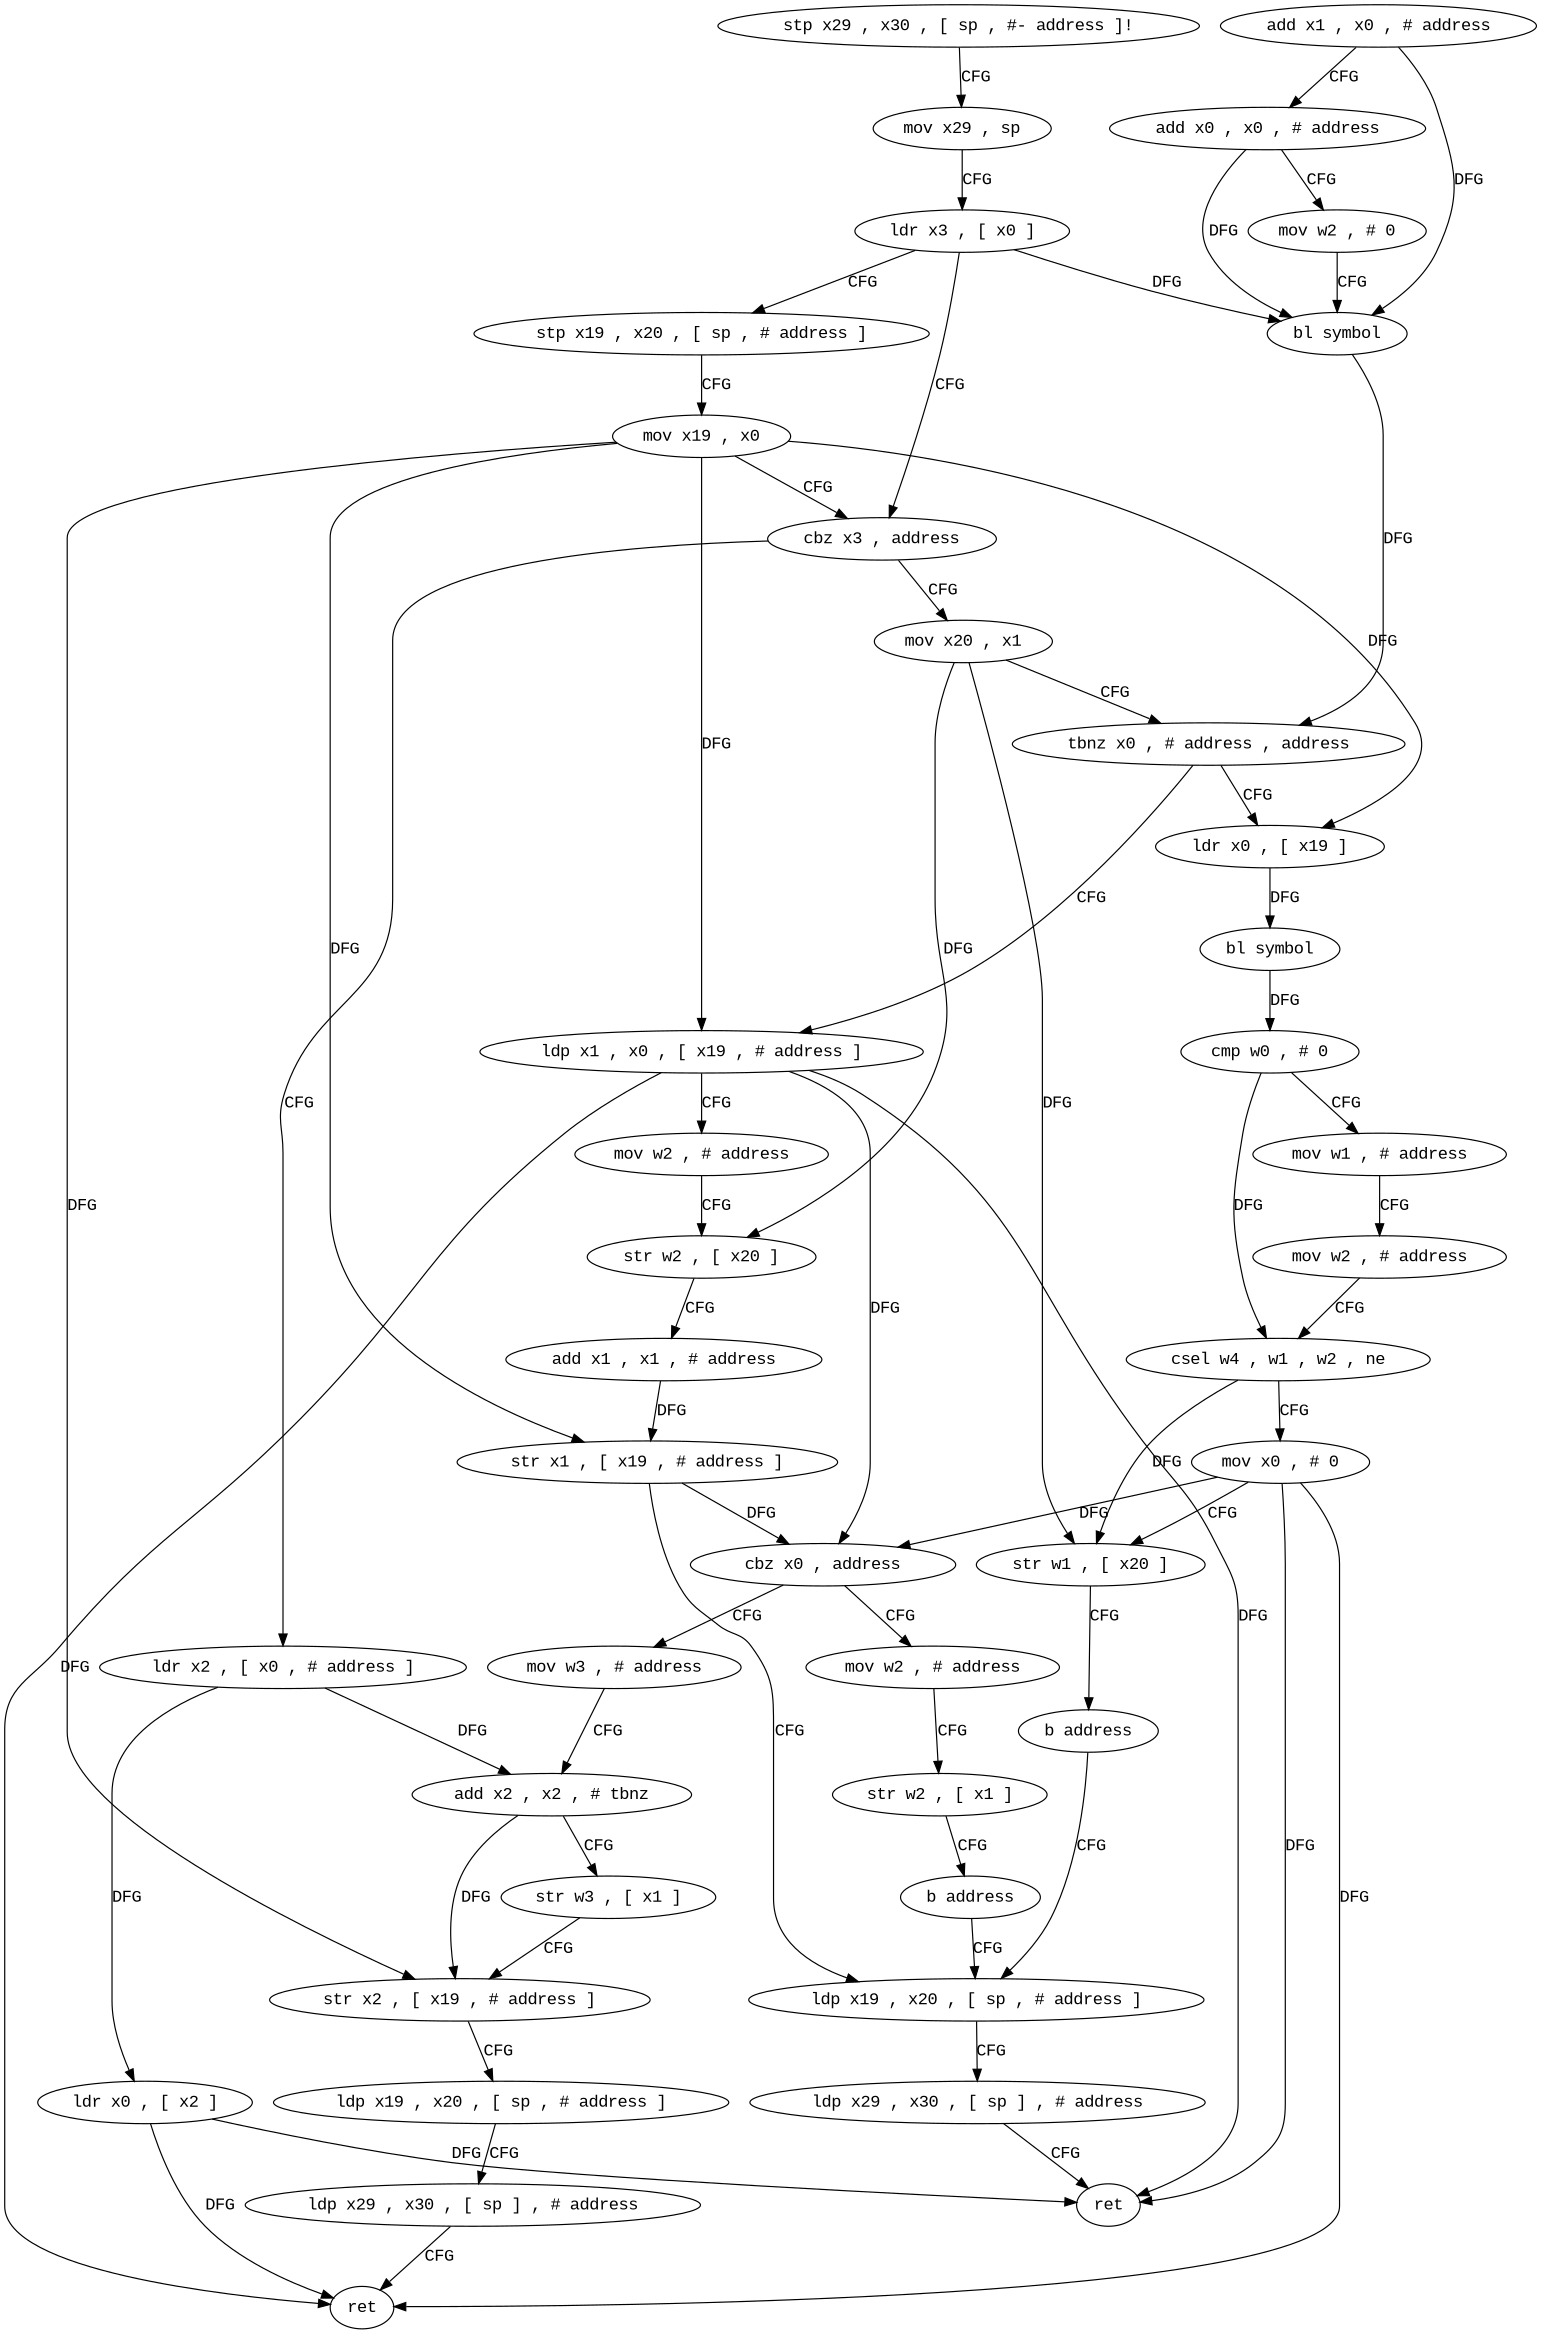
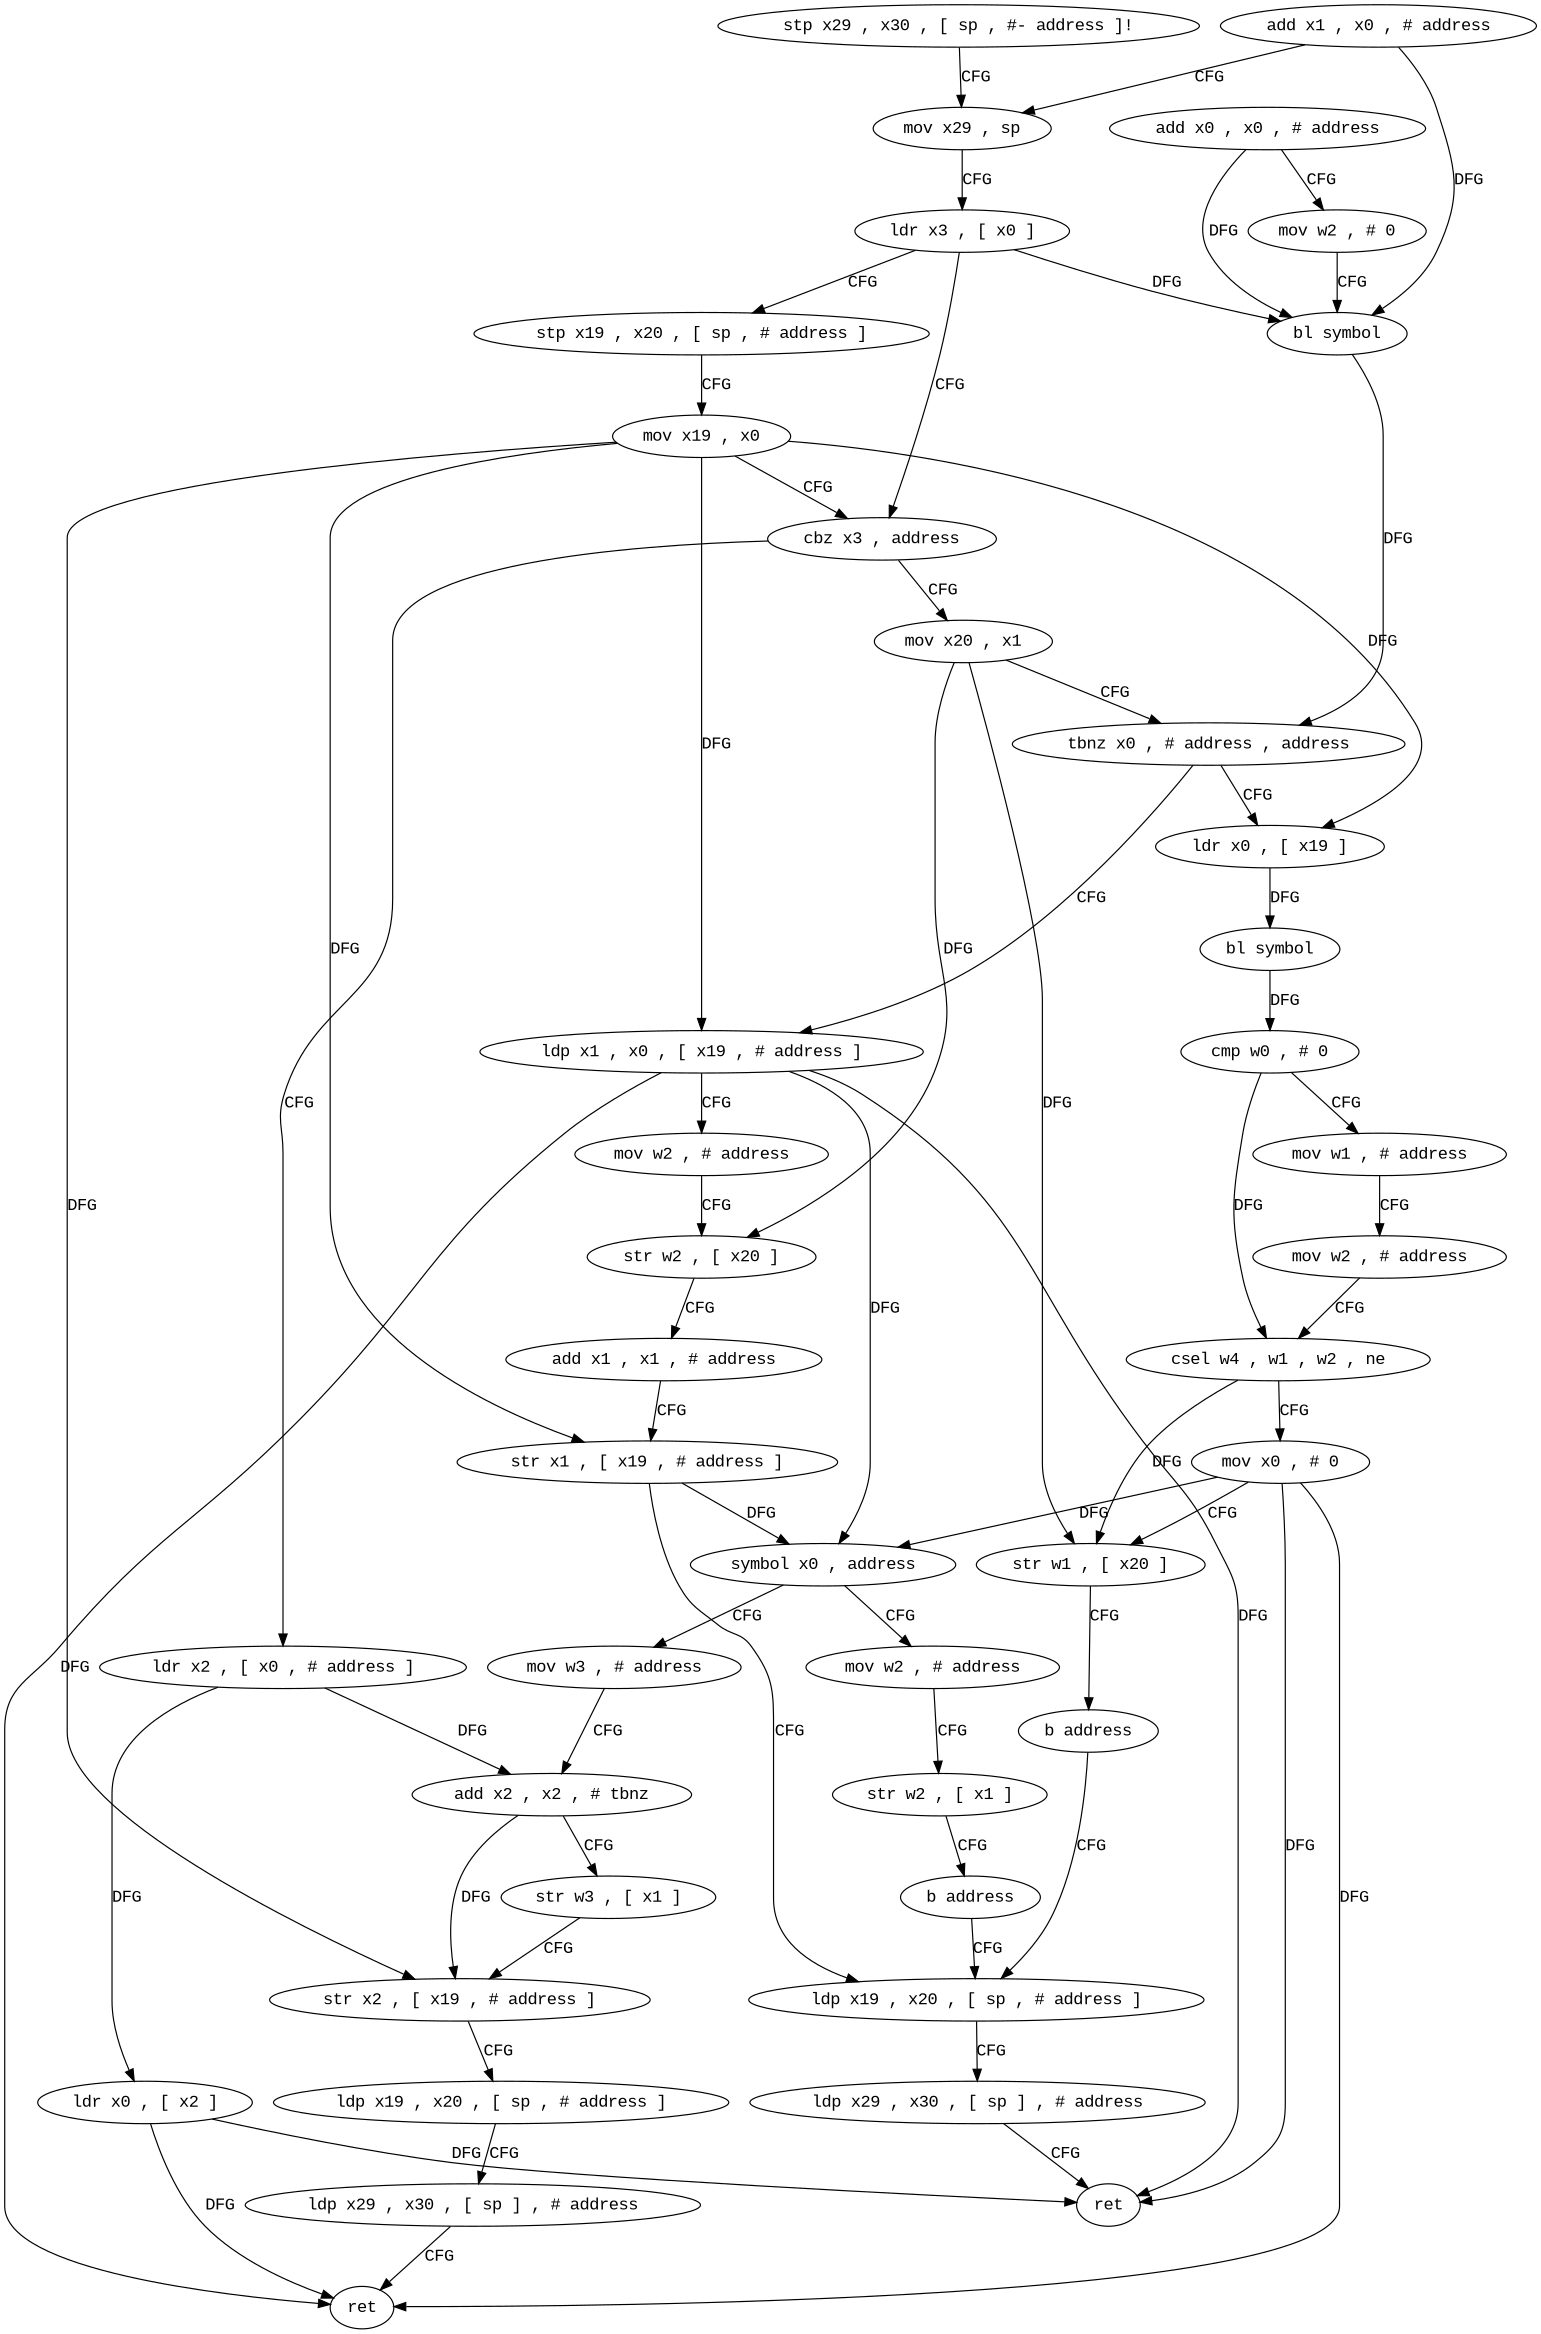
edge "add x1 , x0 , # address" -> "add x0 , x0 , # address": now "add x1 , x0 , # address" -> "mov x29 , sp"
edge "add x1 , x1 , # address" -> "str x1 , [ x19 , # address ]": label "DFG" -> "CFG"
node "cbz x0 , address": label "cbz x0 , address" -> "symbol x0 , address"
